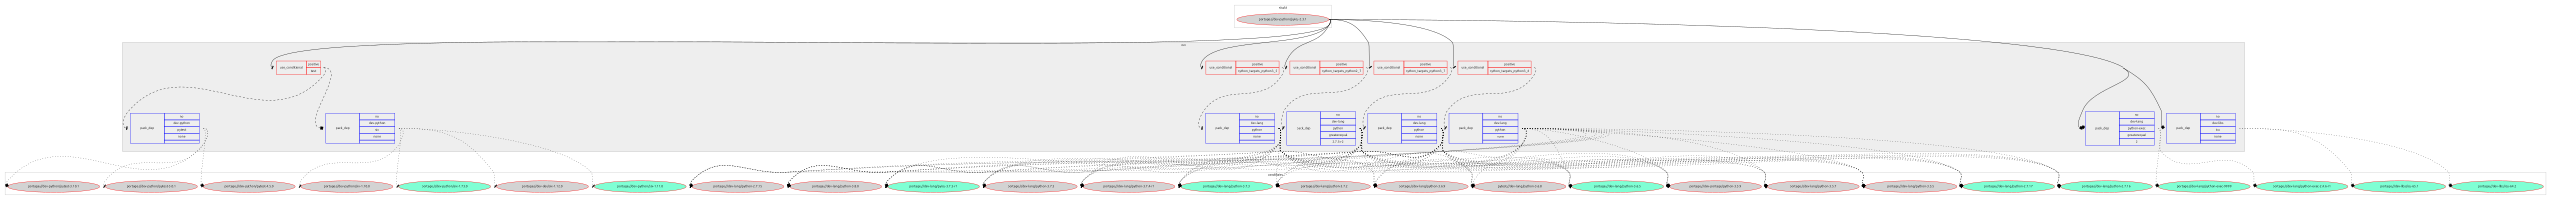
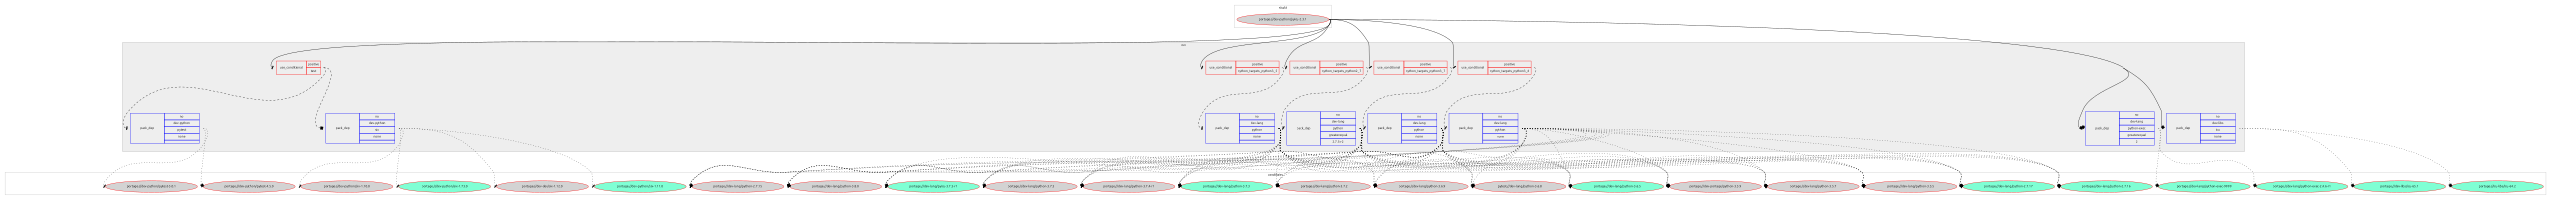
node "portage://dev-python/pytest-3.10.1": removed
node "portage://dev-libs/icu-64.2": label "portage://dev-libs/icu-64.2" -> "portage://icu-libs/icu-64.2"
